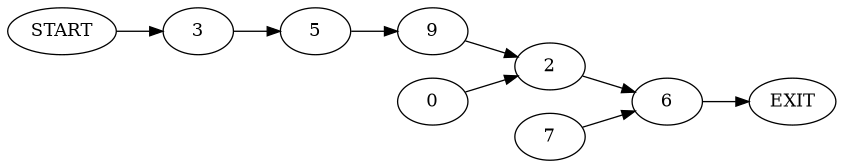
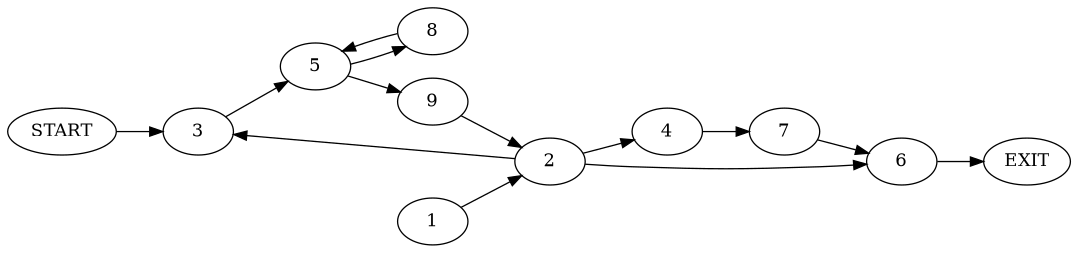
node "8": added
node "0": label "0" -> "1"
node "4": added
edge "2" -> "3": added
